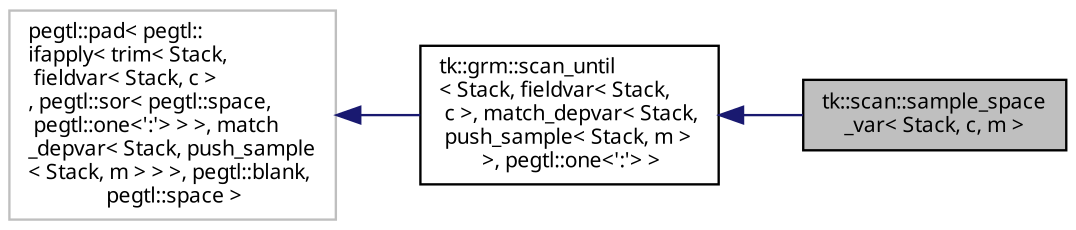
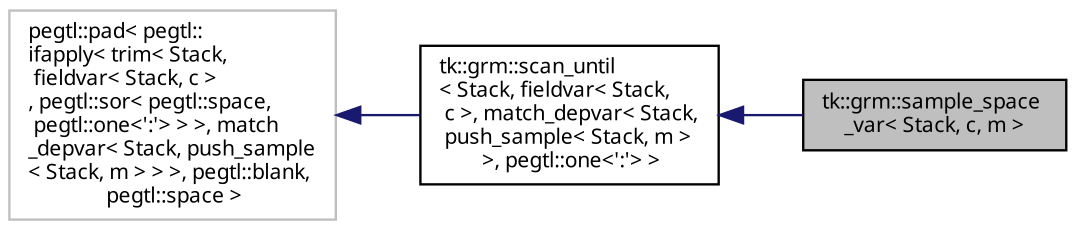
node "tk::scan::sample_space _var< Stack, c, m >": label "tk::scan::sample_space _var< Stack, c, m >" -> "tk::grm::sample_space _var< Stack, c, m >"
